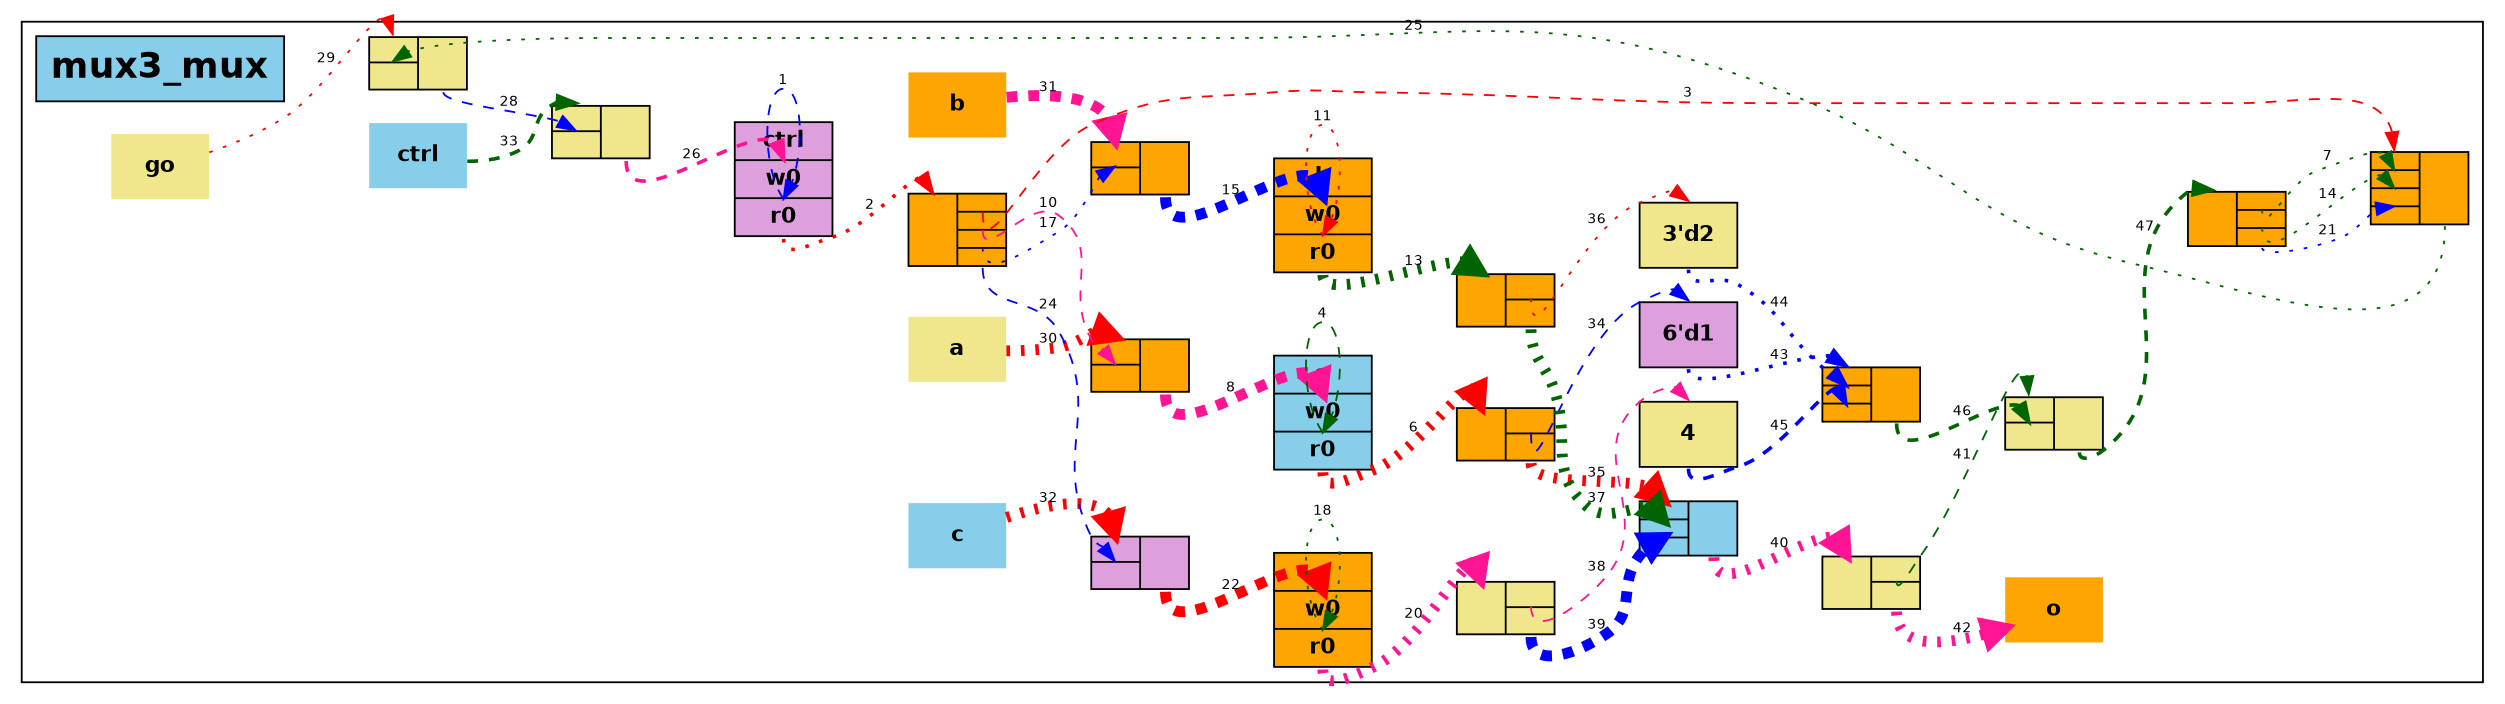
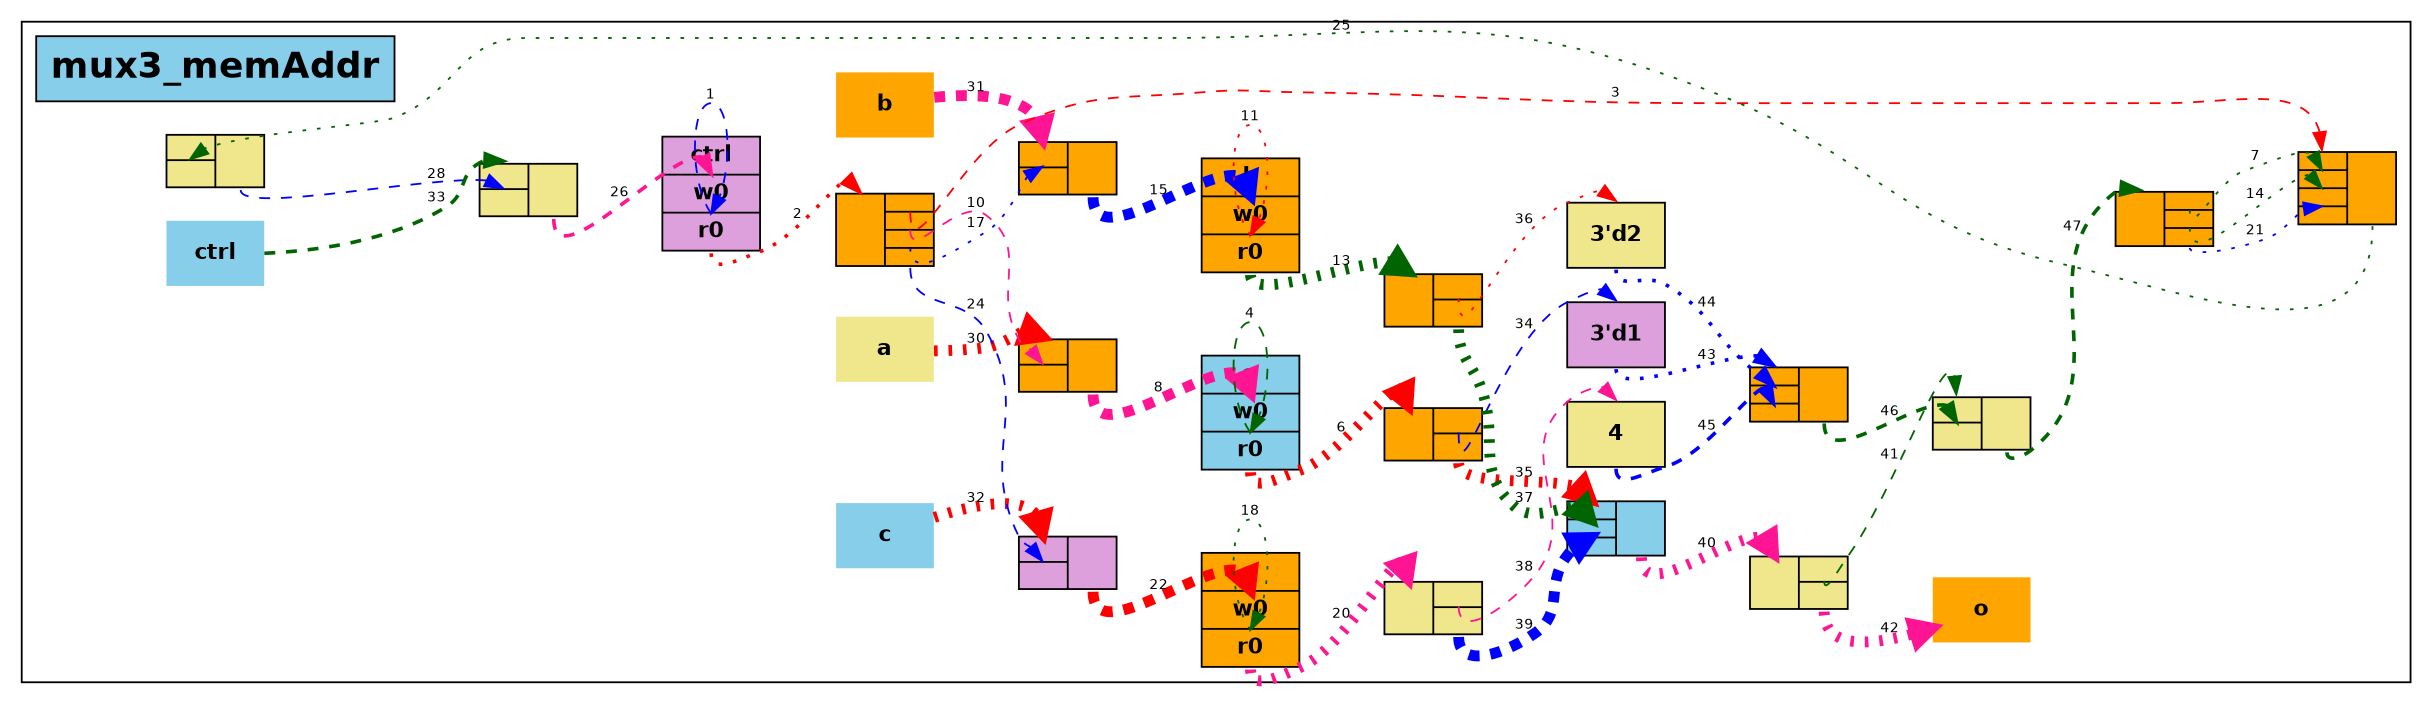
node "mux3_mux": label "mux3_mux" -> "mux3_memAddr"
node "go": removed
node "6'd1": label "6'd1" -> "3'd1"
